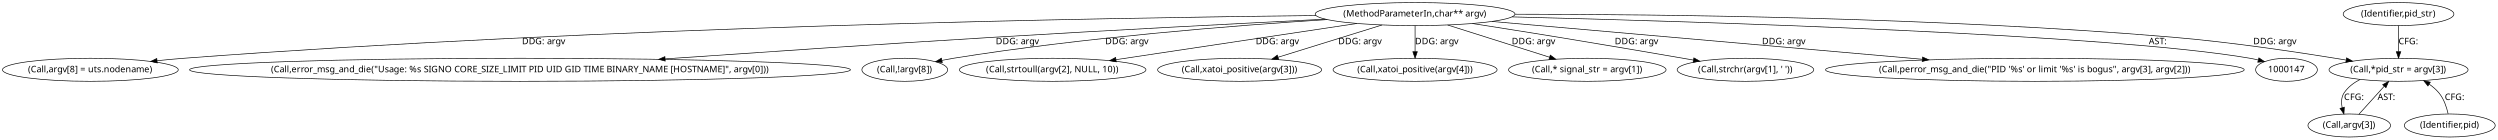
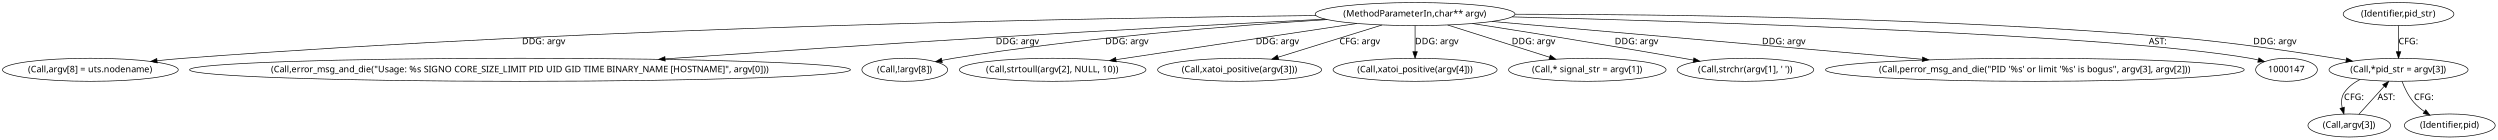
edge "(MethodParameterIn,char** argv)" -> "(Call,xatoi_positive(argv[3]))": label "DDG: argv" -> "CFG: argv"
edge "(Identifier,pid)" -> "(Call,*pid_str = argv[3])": reversed
